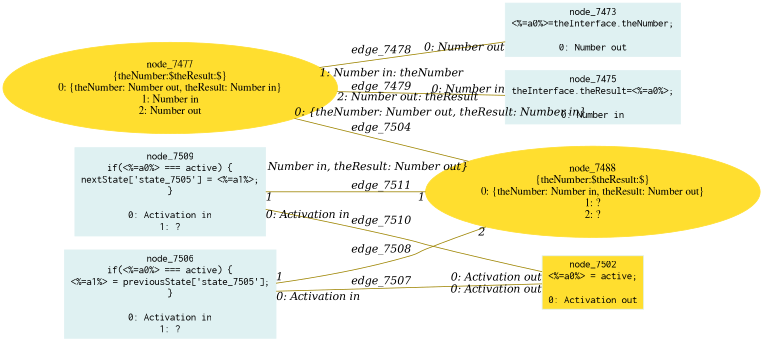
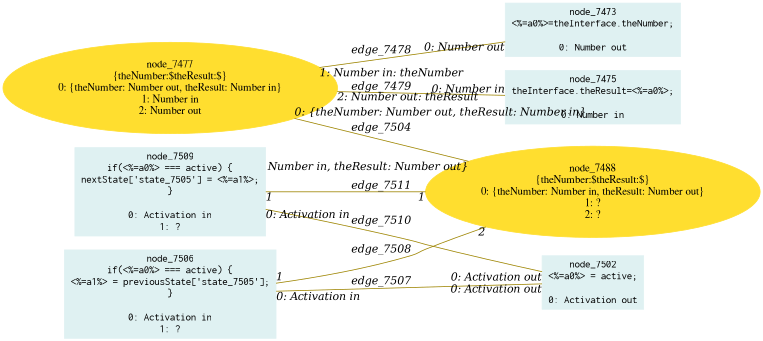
node "node_7502 <%=a0%> = active; 0: Activation out": fillcolor #ffde2f -> #dff1f2
